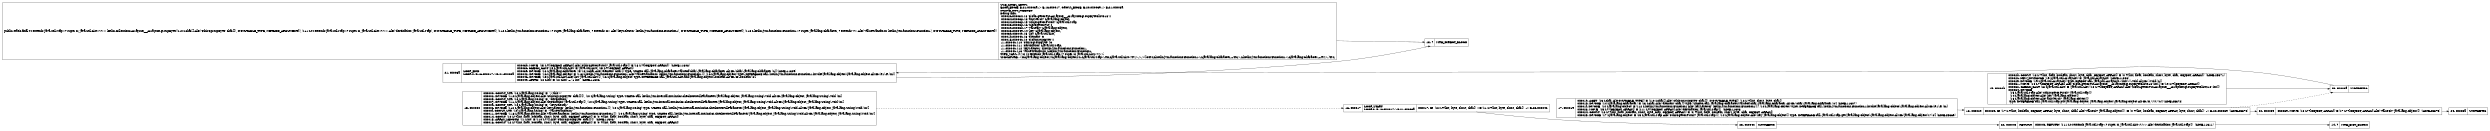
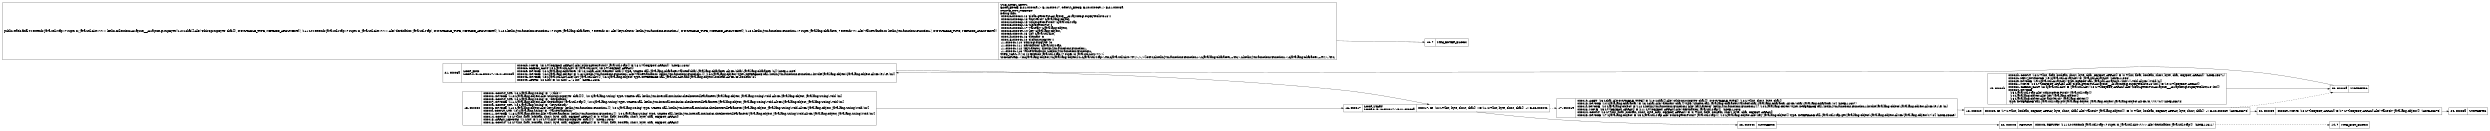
node "13: ?": text "MTH_DIRECT_BLOCK" -> "MTH_ENTER_BLOCK"
edge "21: 0x003a" -> "13: ?": now "21: 0x003a" -> "16: 0x0017"
edge "15: 0x0000" -> "16: 0x0017": style dashed -> solid
edge "16: 0x0017" -> "17: 0x0019": added
edge "22: 0x004c" -> "14: ?": style solid -> dashed
